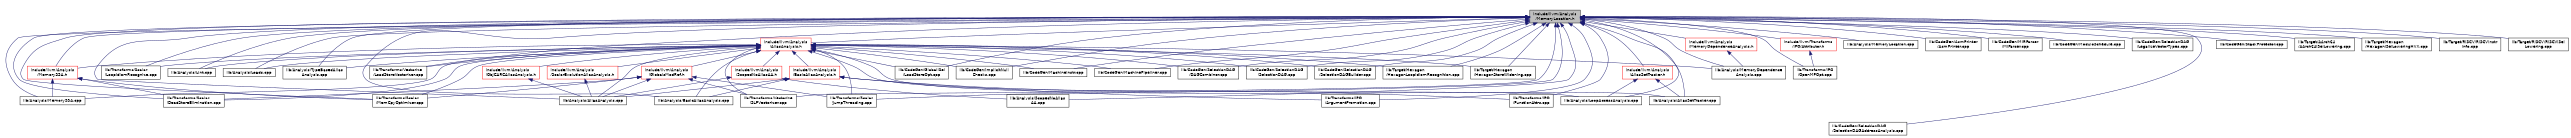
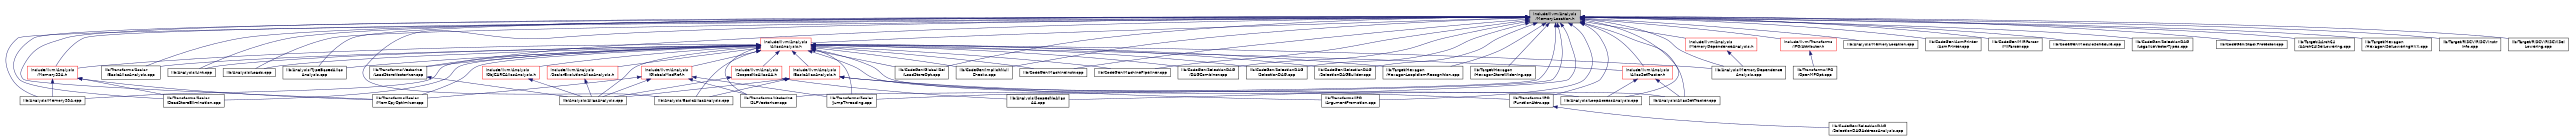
edge "lib/Transforms/IPO /OpenMPOpt.cpp" -> "include/llvm/Analysis /MemoryLocation.h": removed
edge "lib/Analysis/AliasAnalysis.cpp" -> "include/llvm/Analysis /MemoryLocation.h": now "lib/Analysis/AliasAnalysis.cpp" -> "lib/Transforms/Vectorize /LoadStoreVectorizer.cpp"
edge "lib/CodeGen/SelectionDAG /SelectionDAGAddressAnalysis.cpp" -> "include/llvm/Analysis /MemoryLocation.h": now "lib/CodeGen/SelectionDAG /SelectionDAGAddressAnalysis.cpp" -> "lib/Transforms/IPO /FunctionAttrs.cpp"
edge "lib/Target/Hexagon /HexagonStoreWidening.cpp" -> "include/llvm/Analysis /AliasAnalysis.h": now "include/llvm/Analysis /AliasSetTracker.h" -> "include/llvm/Analysis /AliasAnalysis.h"
node "lib/Transforms/Scalar /LoopIdiomRecognize.cpp": label "lib/Transforms/Scalar /LoopIdiomRecognize.cpp" -> "lib/Transforms/Scalar /BasicAliasAnalysis.cpp"
edge "lib/Transforms/Scalar /DeadStoreElimination.cpp" -> "include/llvm/Analysis /GlobalsModRef.h": removed
